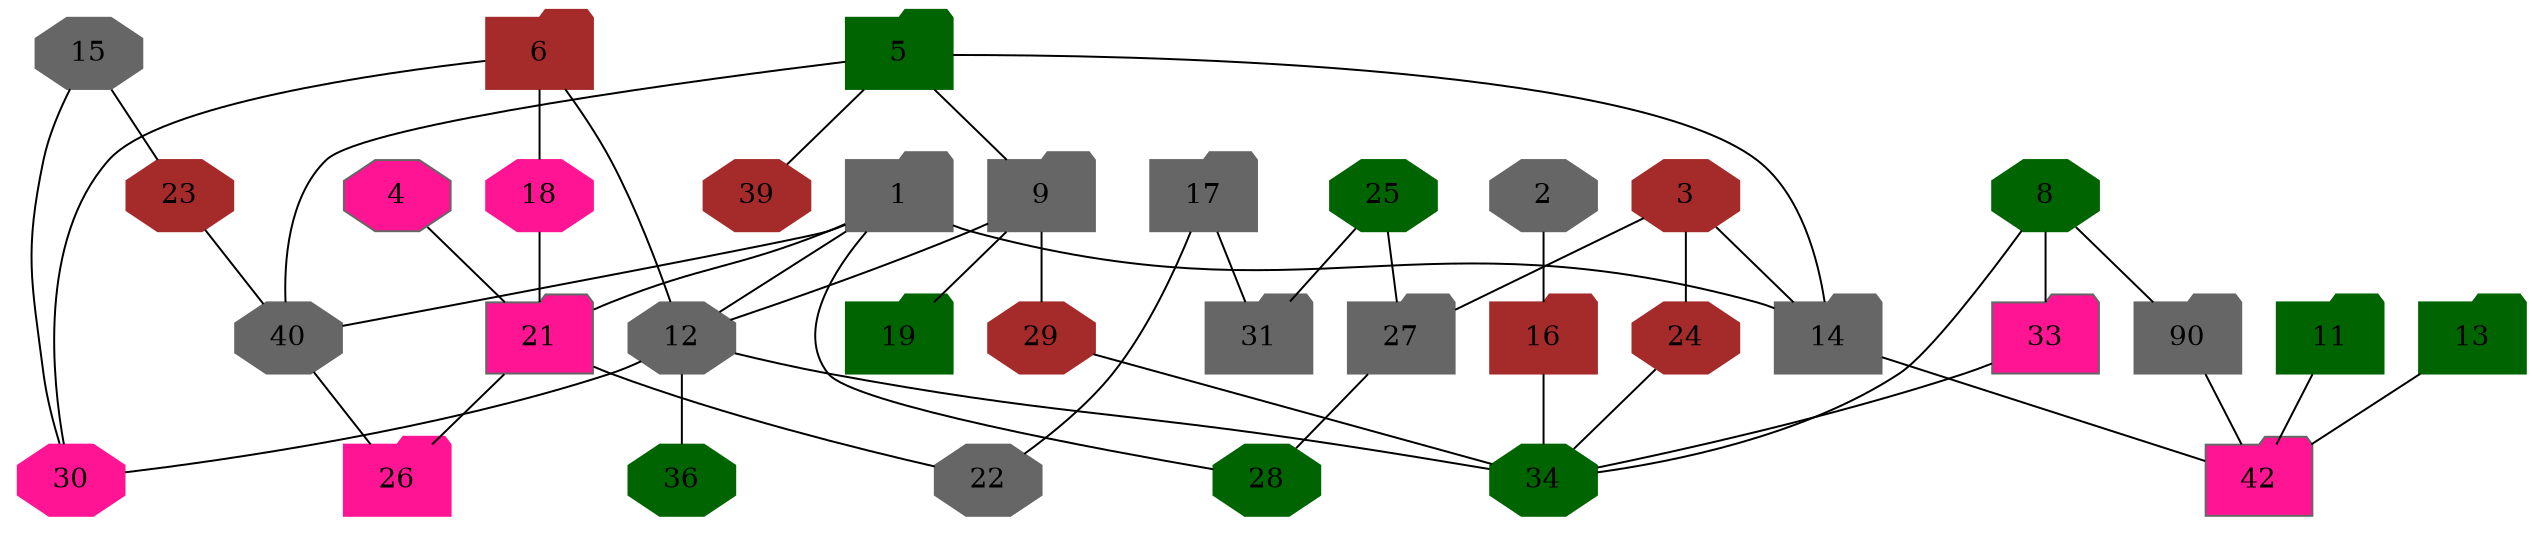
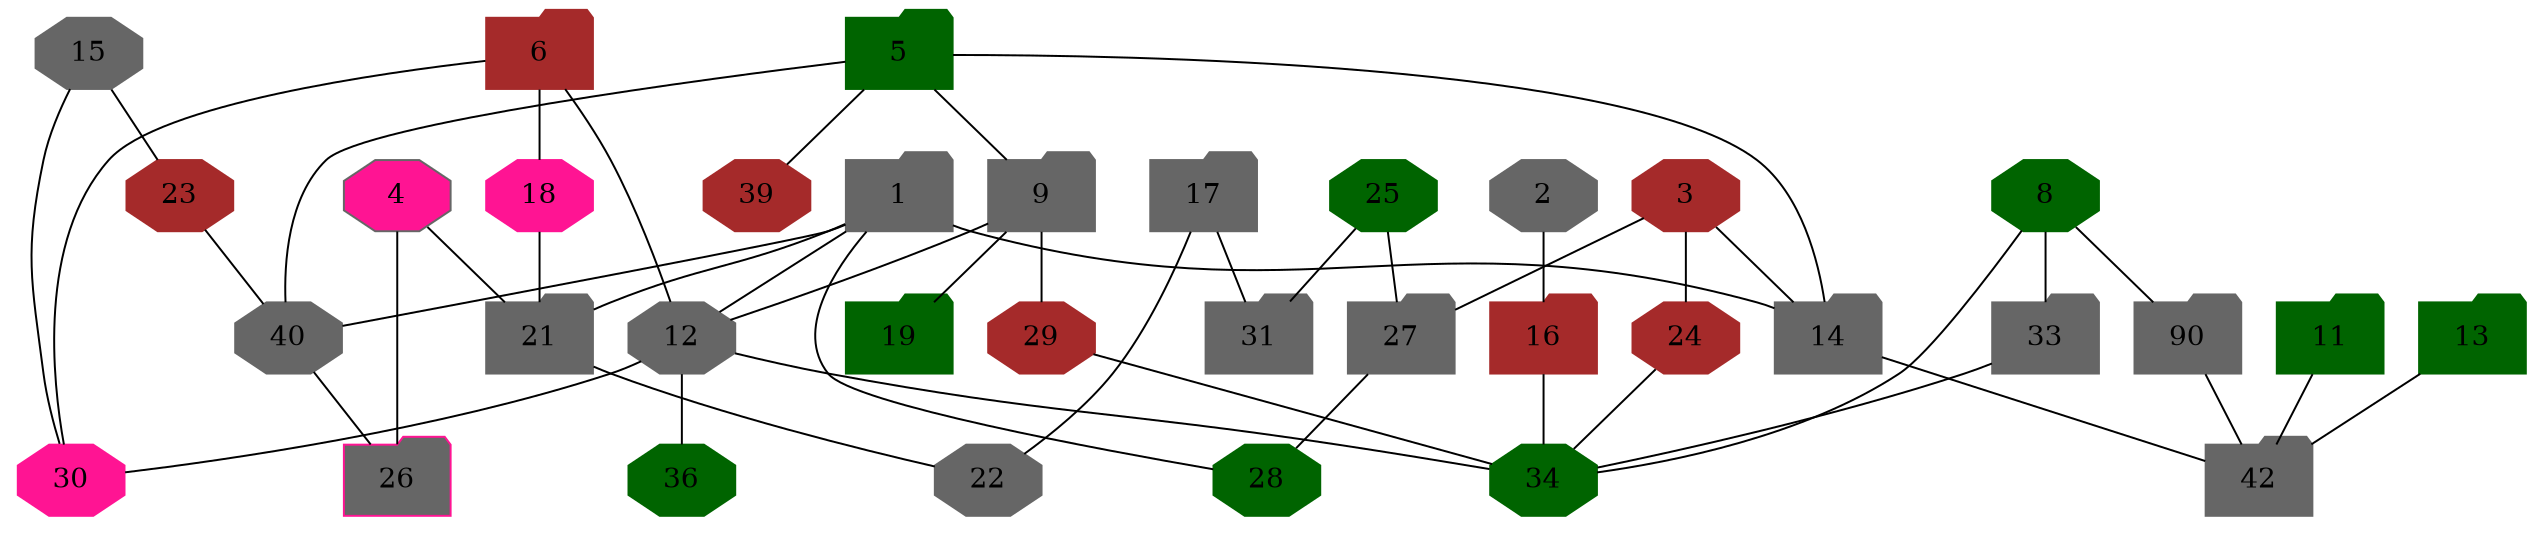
node "21": fillcolor deeppink -> gray40
node "33": fillcolor deeppink -> gray40
edge "21" -- "26": now "4" -- "26"
node "26": fillcolor deeppink -> gray40
node "42": fillcolor deeppink -> gray40
